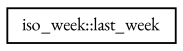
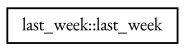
node "iso_week::last_week": label "iso_week::last_week" -> "last_week::last_week"
